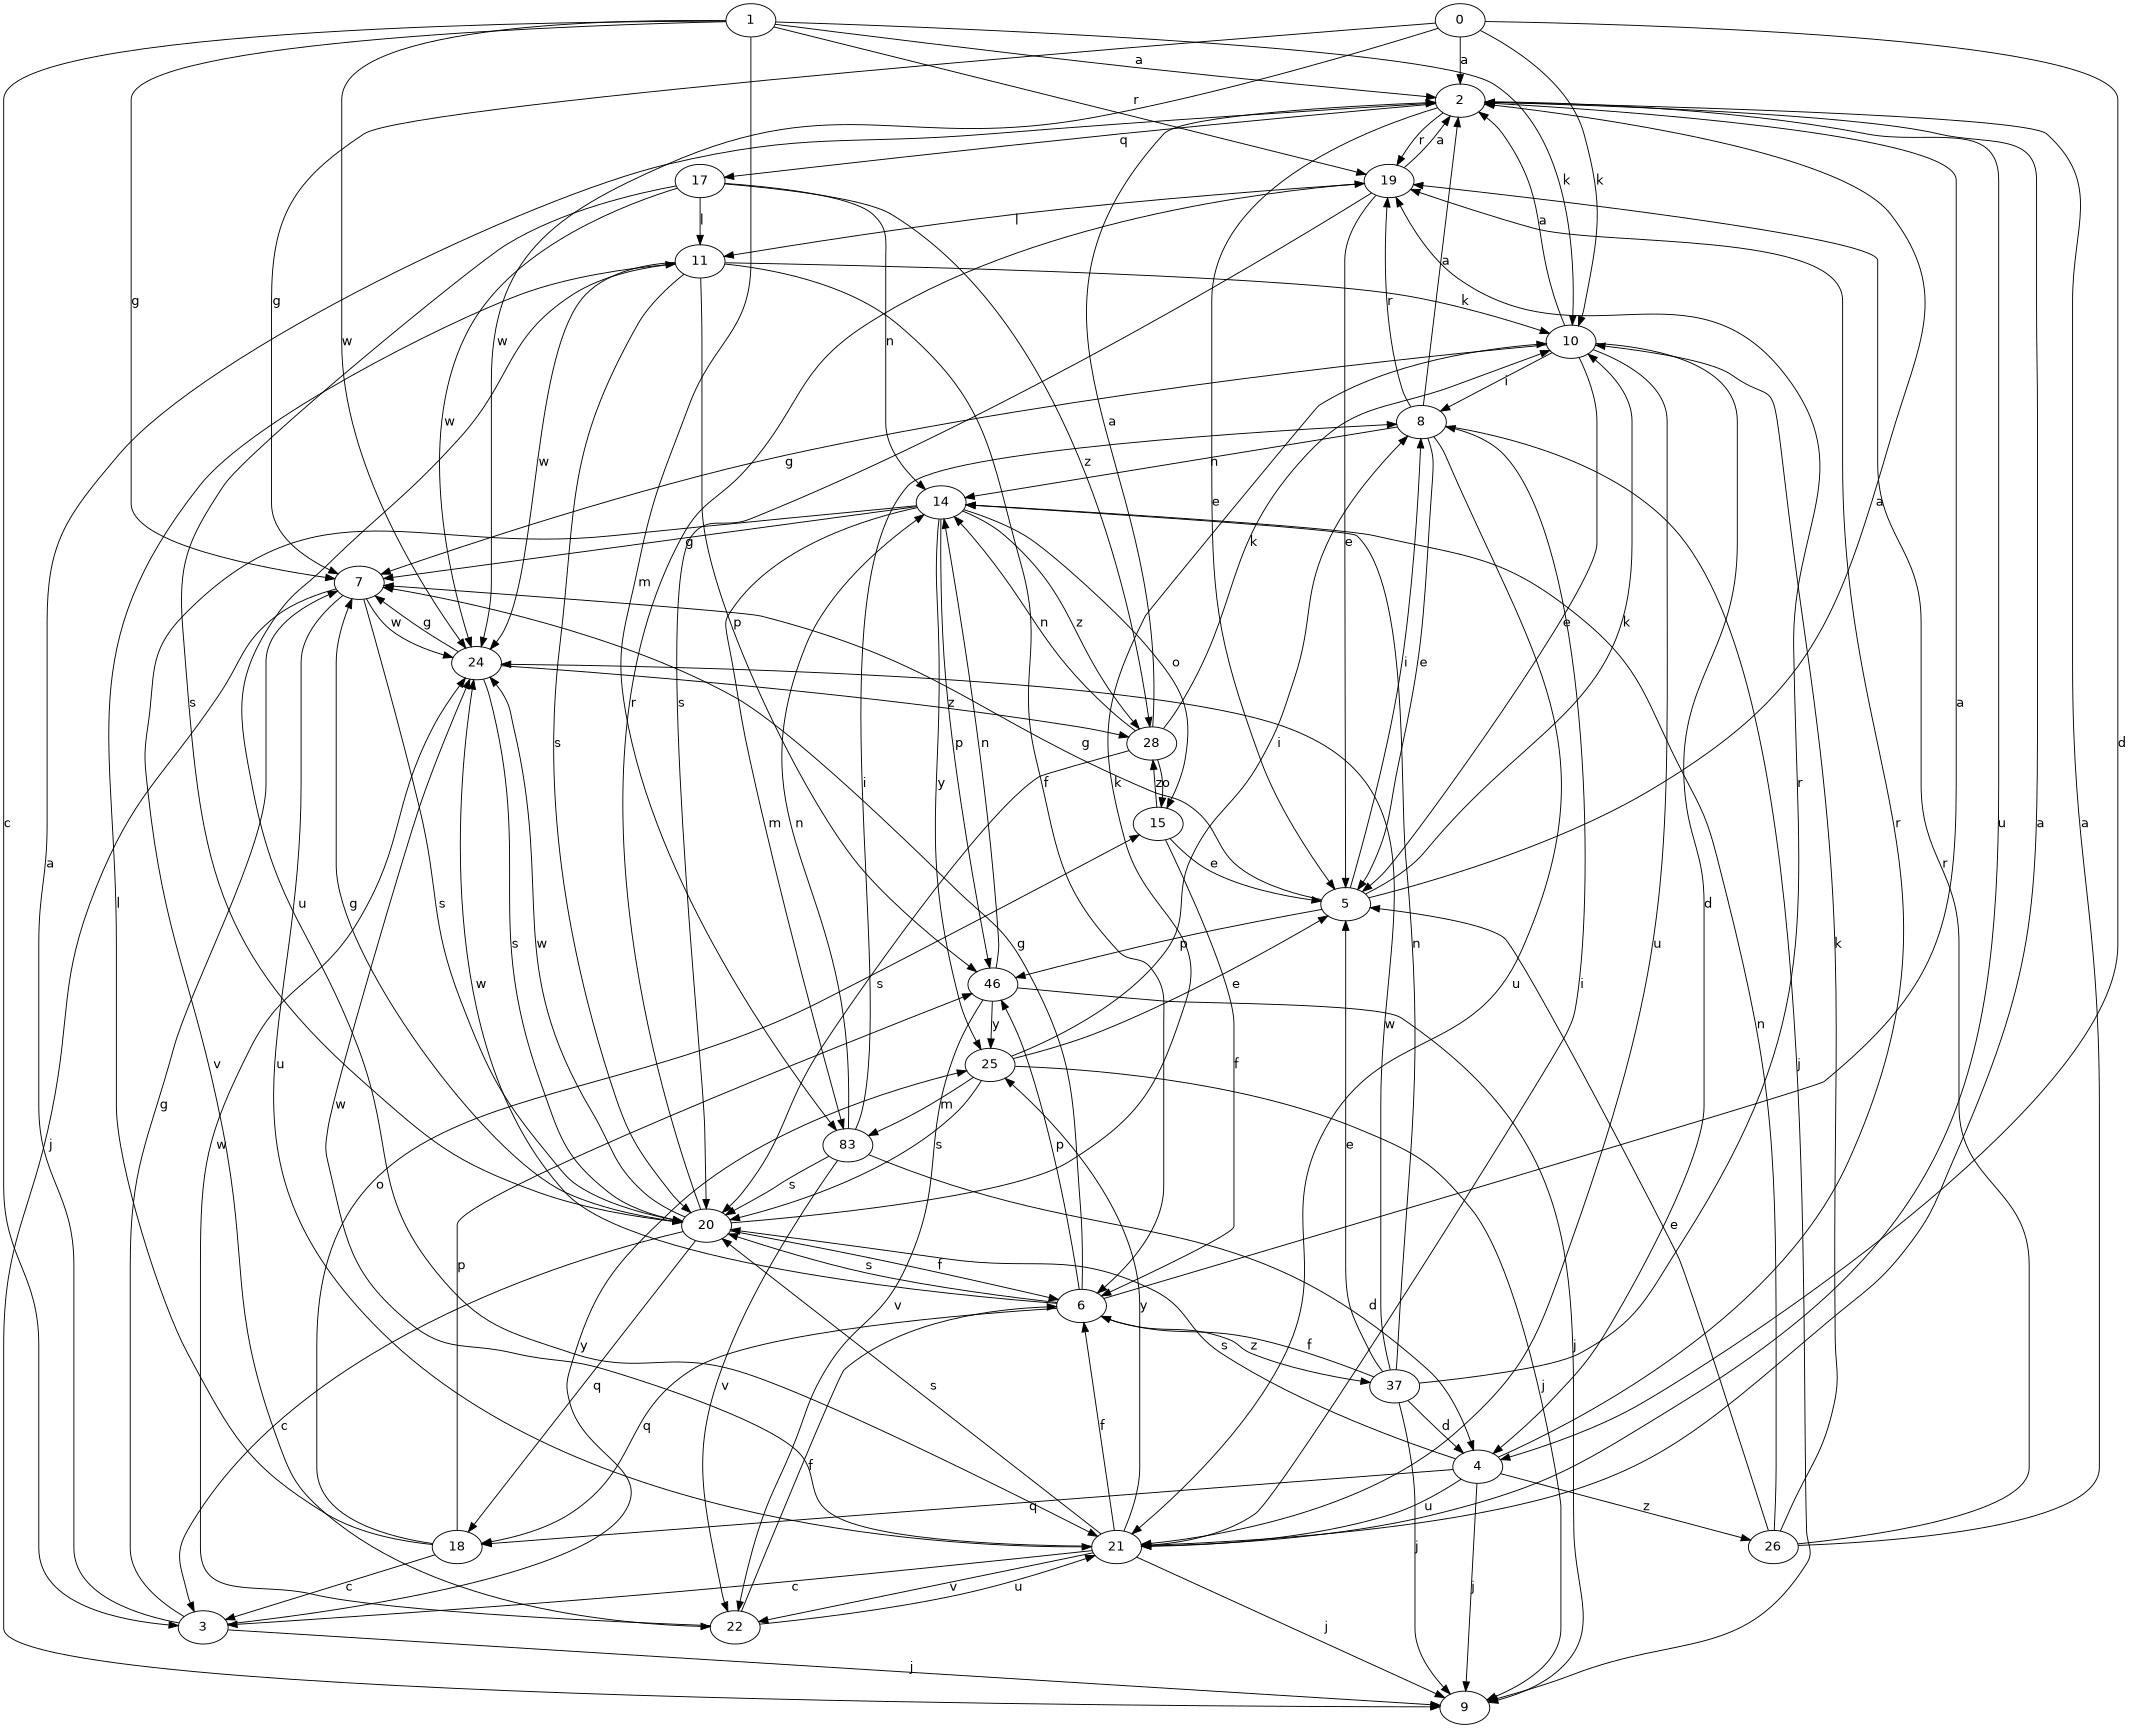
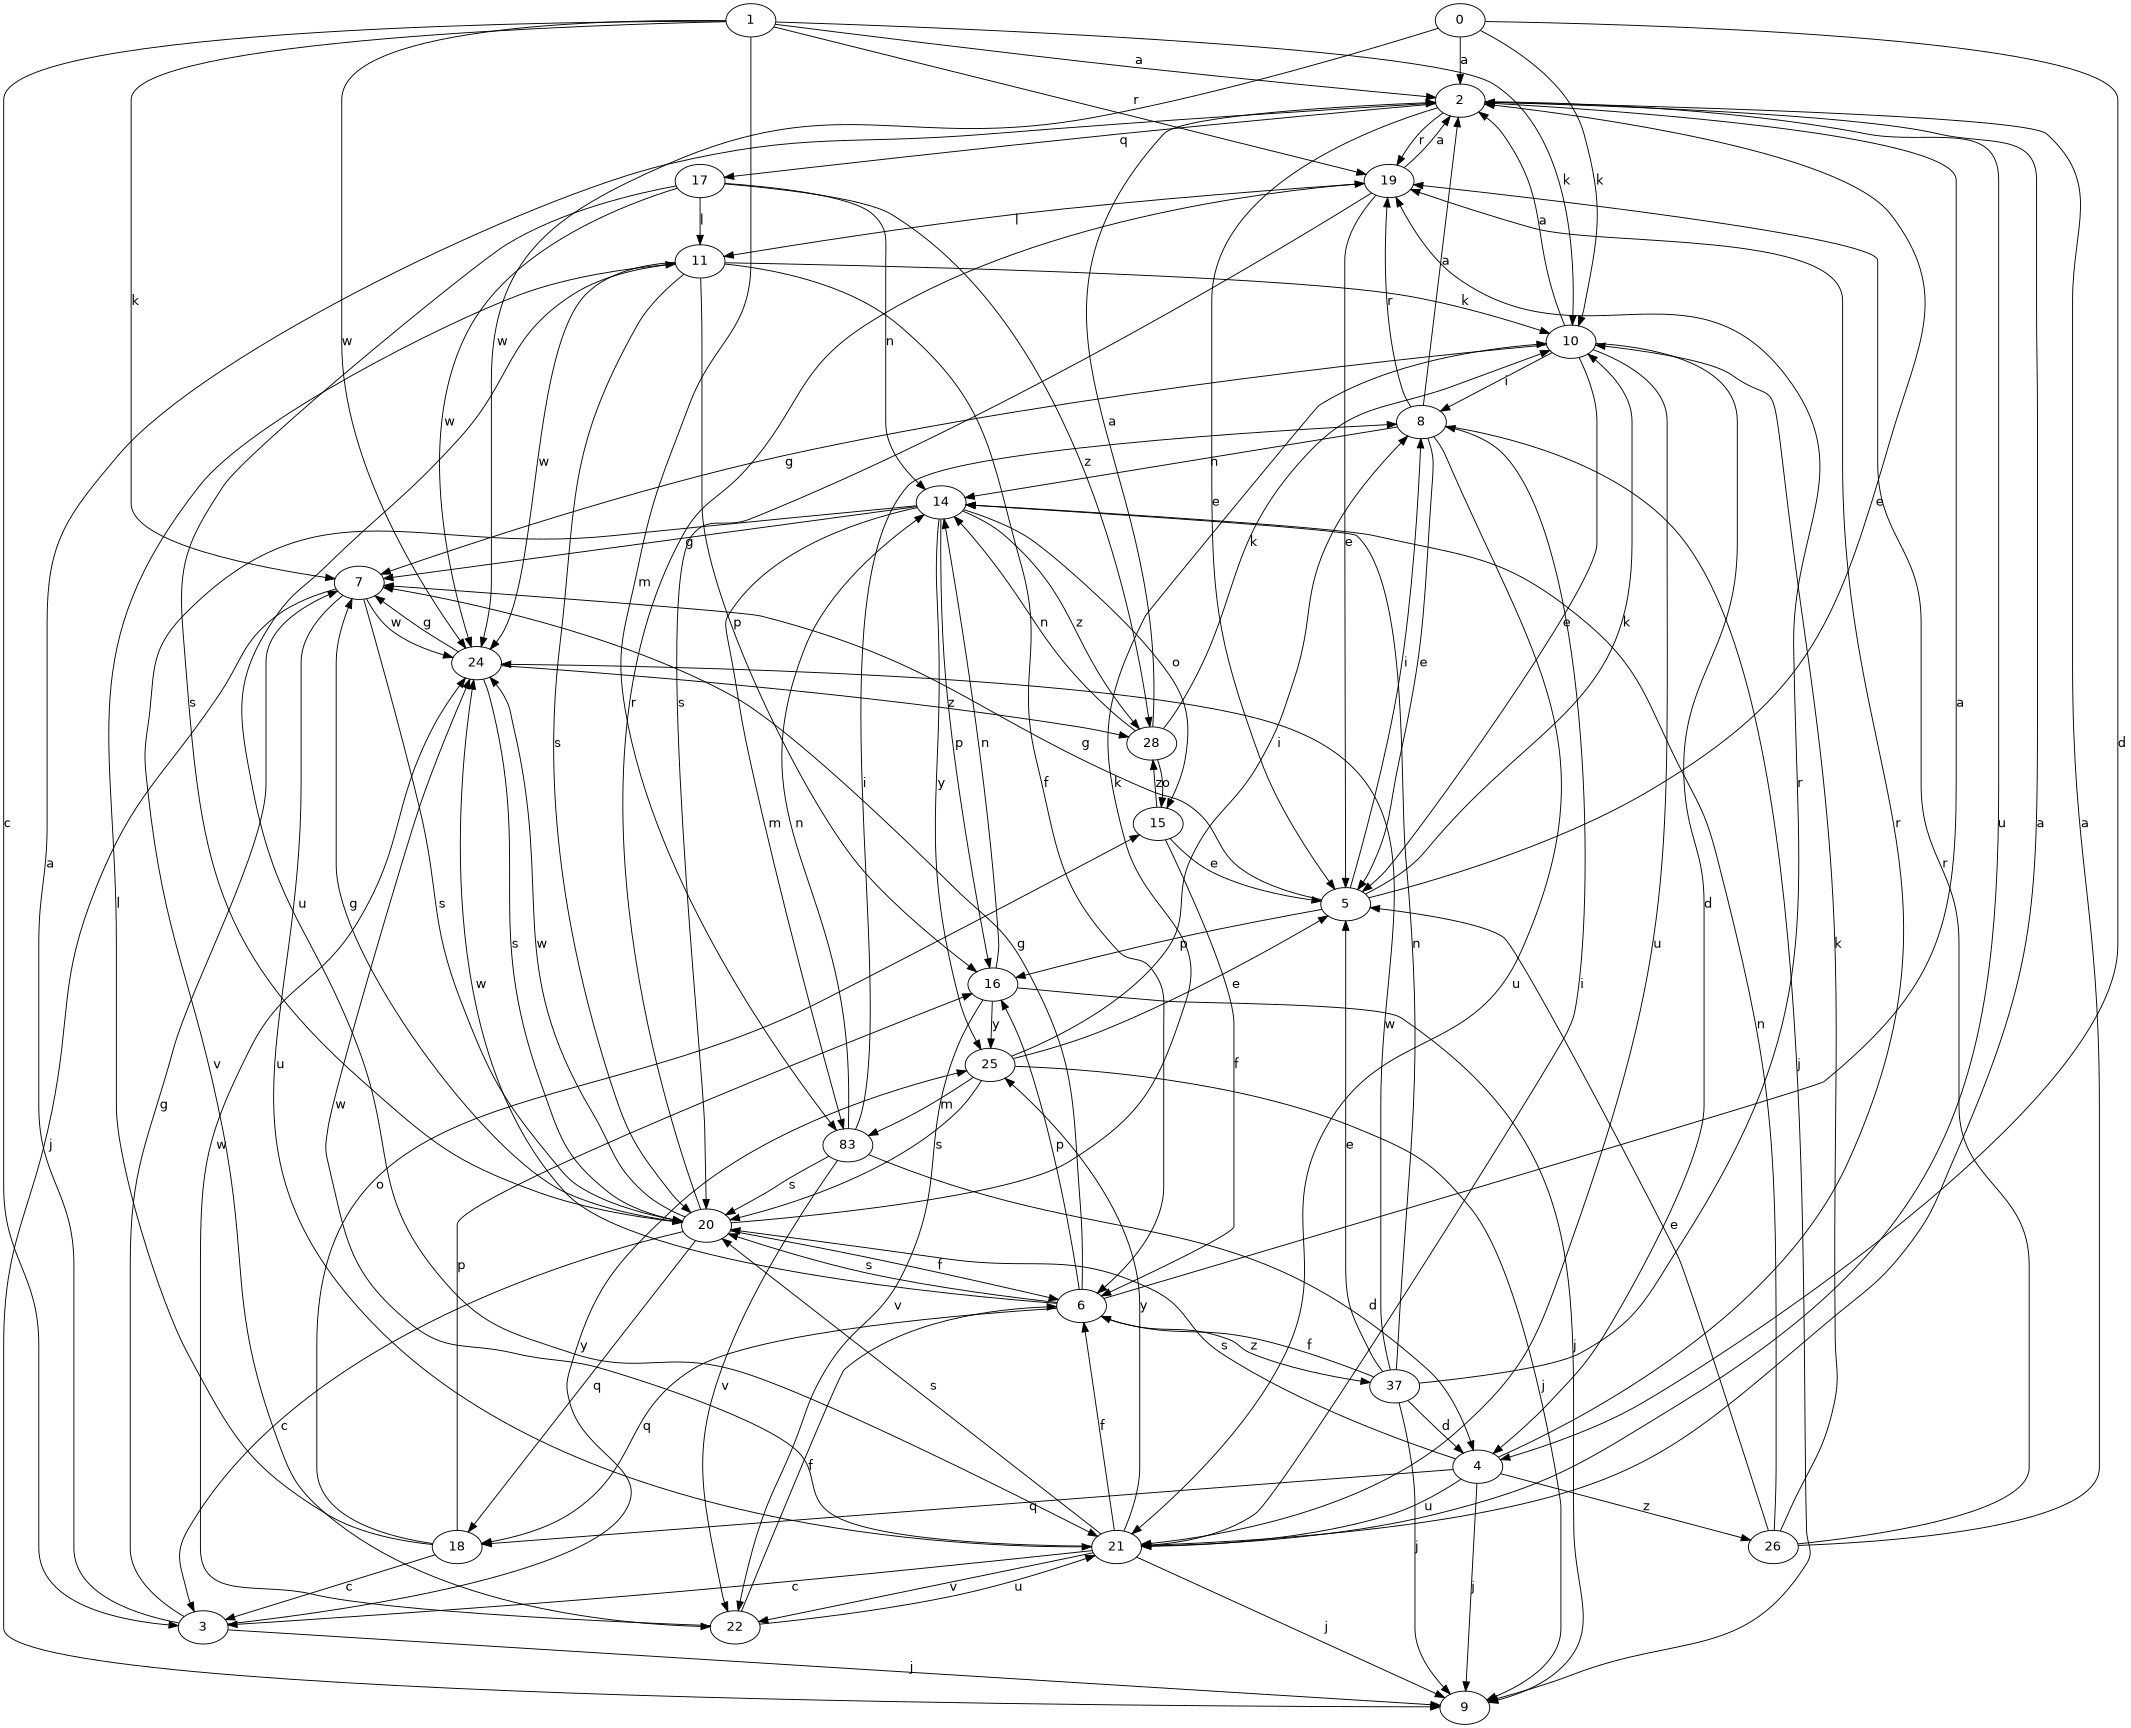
edge "0" -> "7": removed, label "g"
edge "1" -> "7": label "g" -> "k"
edge "5" -> "2": label "a" -> "e"
edge "28" -> "20": removed, label "s"
node "46": label "46" -> "16"
